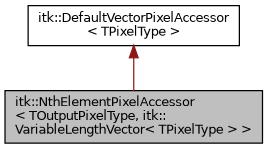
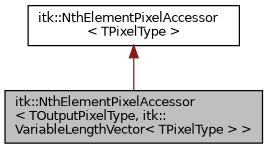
node "itk::DefaultVectorPixelAccessor < TPixelType >": label "itk::DefaultVectorPixelAccessor < TPixelType >" -> "itk::NthElementPixelAccessor < TPixelType >"
